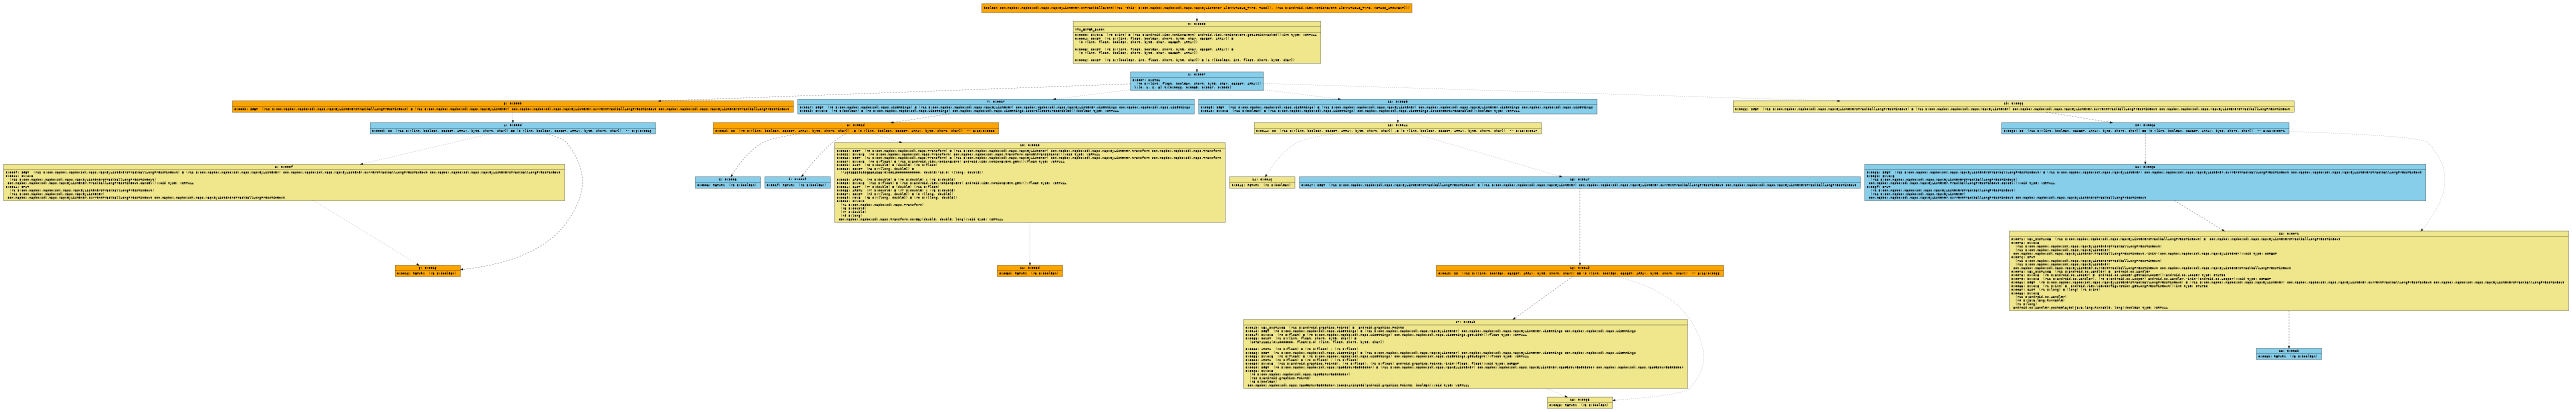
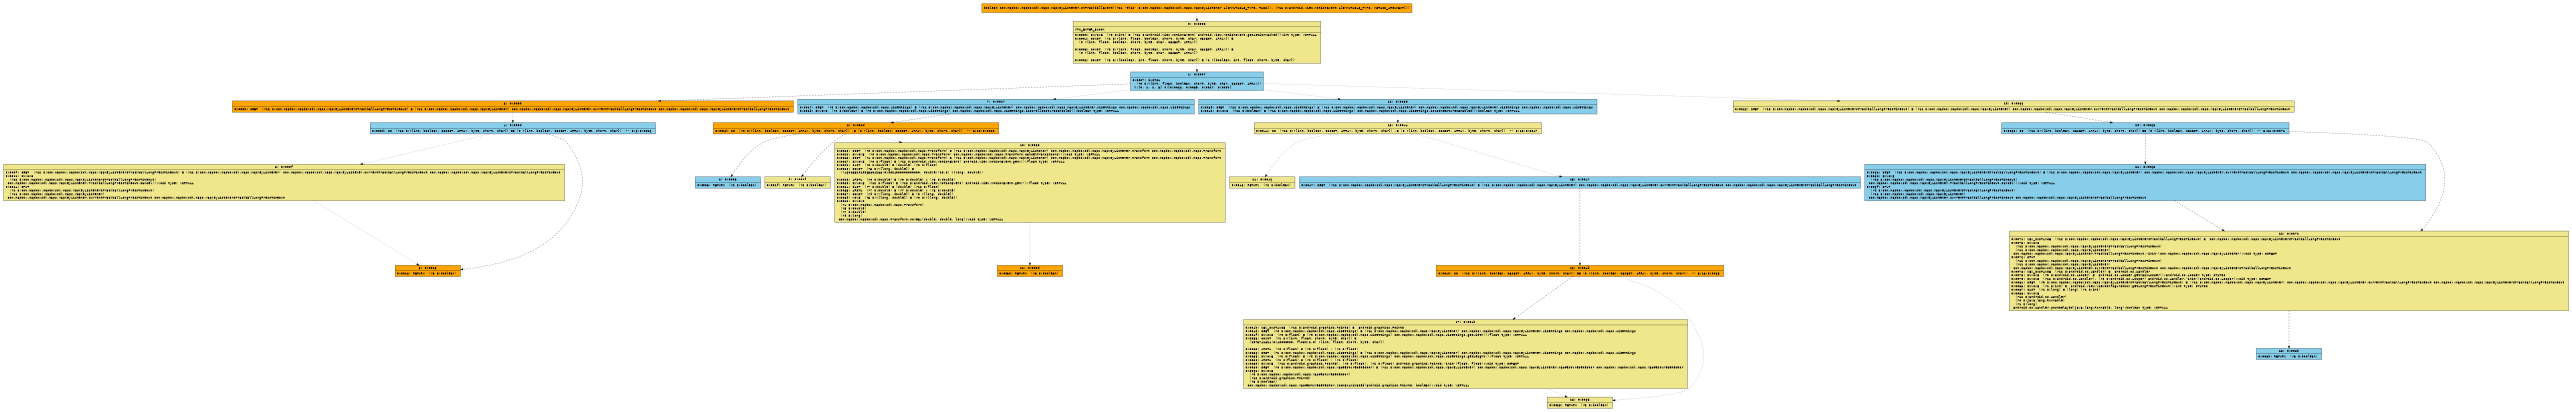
edge "20: 0x0068" -> "22: 0x0071": style dotted -> dashed
node "9: 0x001f": fillcolor skyblue -> khaki
